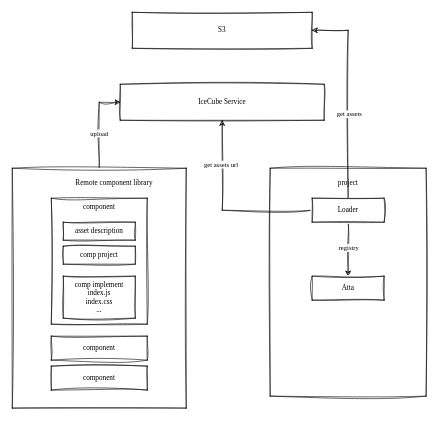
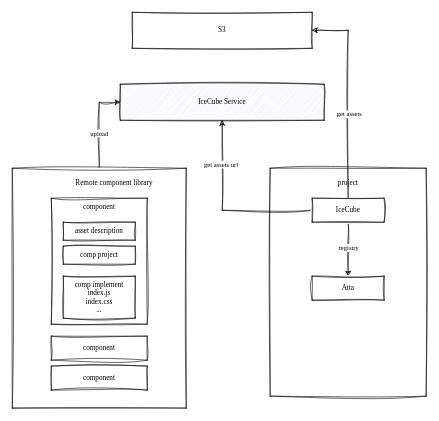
node "IceCube Service": fillcolor #ffffff -> #dae8fc
node "Loader": label "Loader" -> "IceCube"
